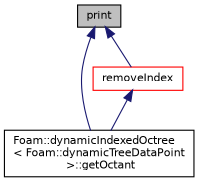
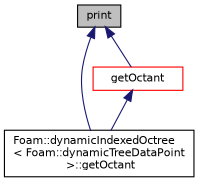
node "removeIndex": label "removeIndex" -> "getOctant"
